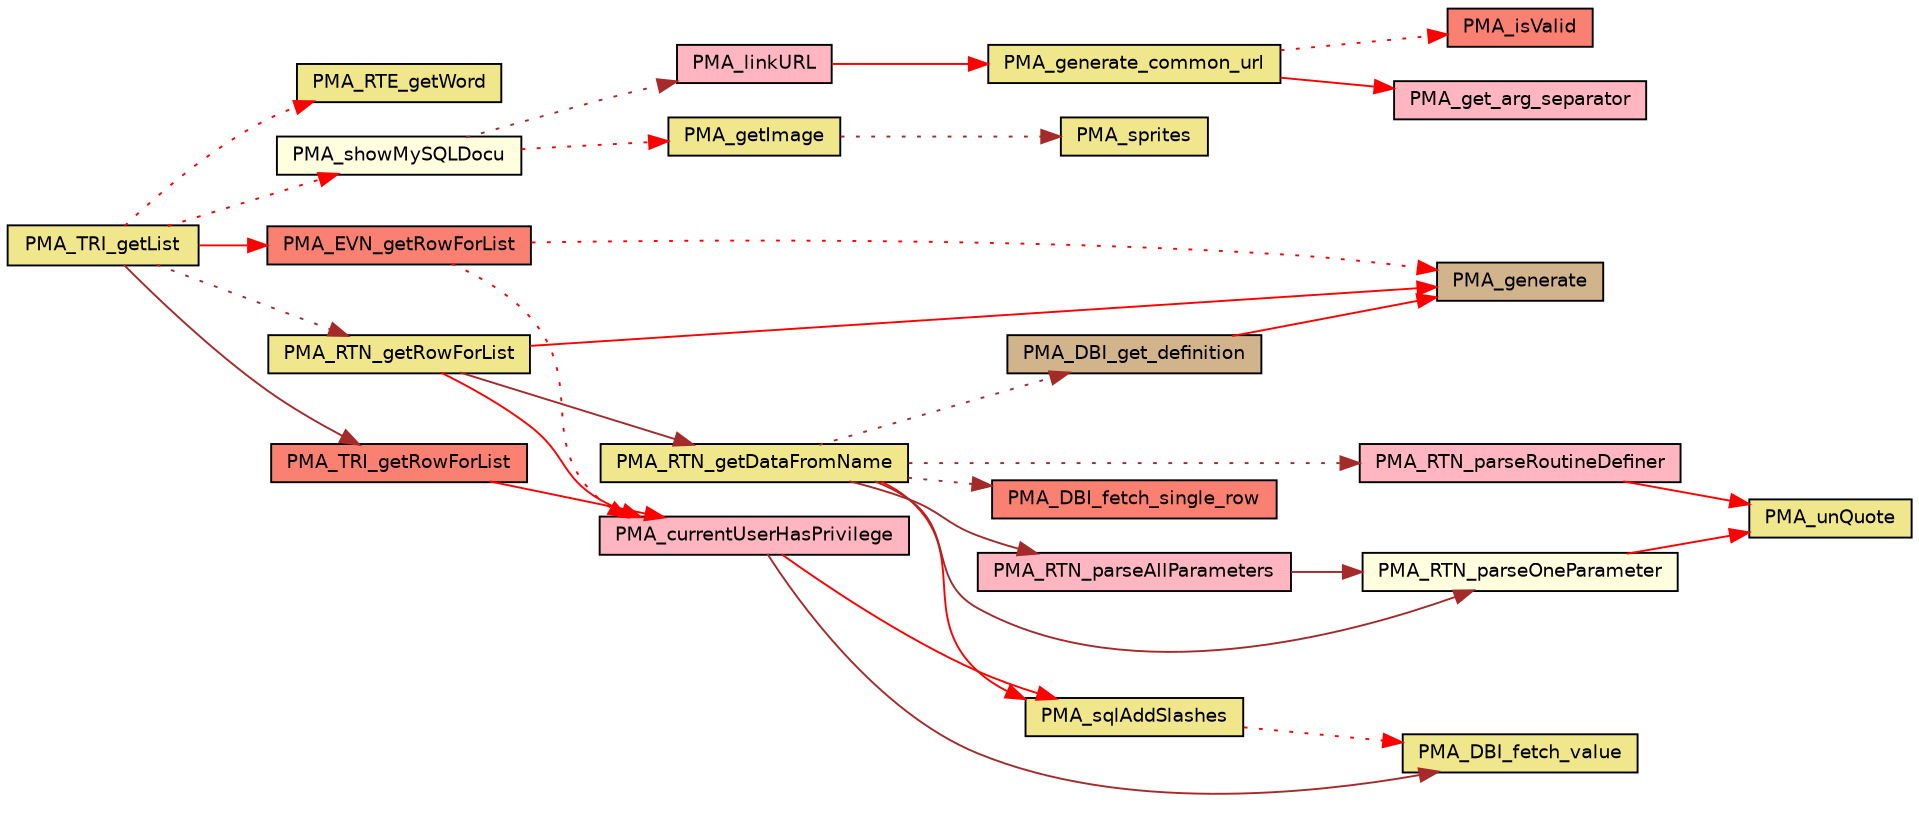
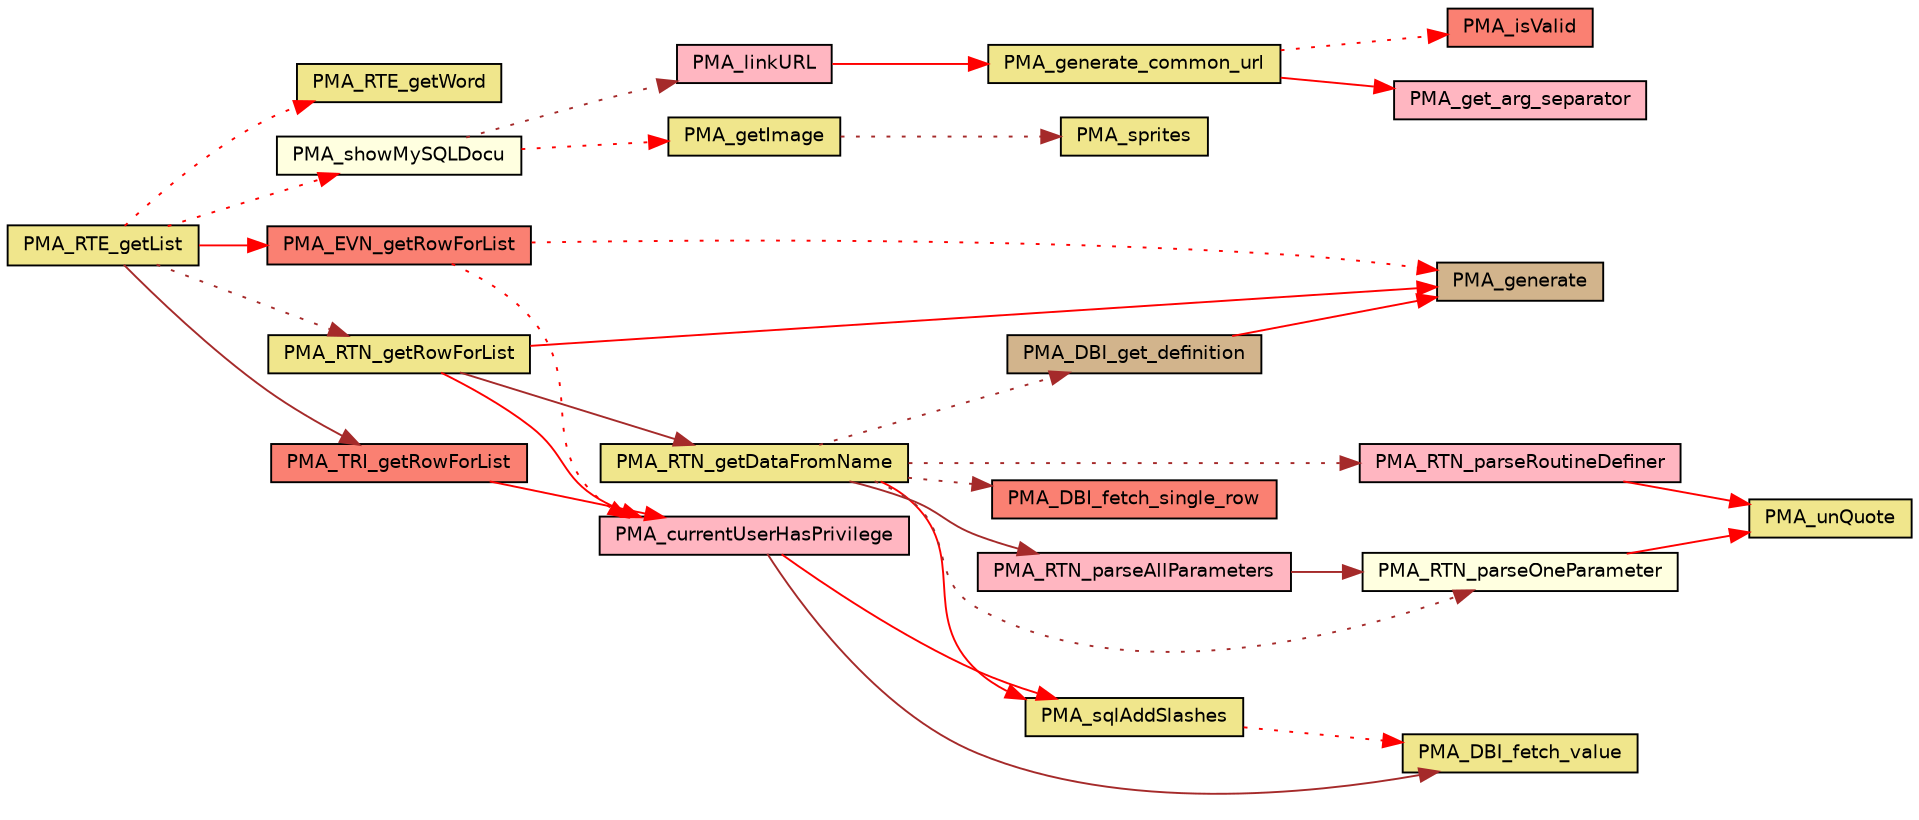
node "PMA_TRI_getList": label "PMA_TRI_getList" -> "PMA_RTE_getList"
edge "PMA_RTN_getDataFromName" -> "PMA_RTN_parseOneParameter": style solid -> dotted
